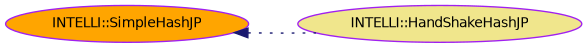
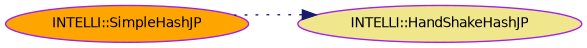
edge "INTELLI::HandShakeHashJP" -> "INTELLI::SimpleHashJP": reversed
